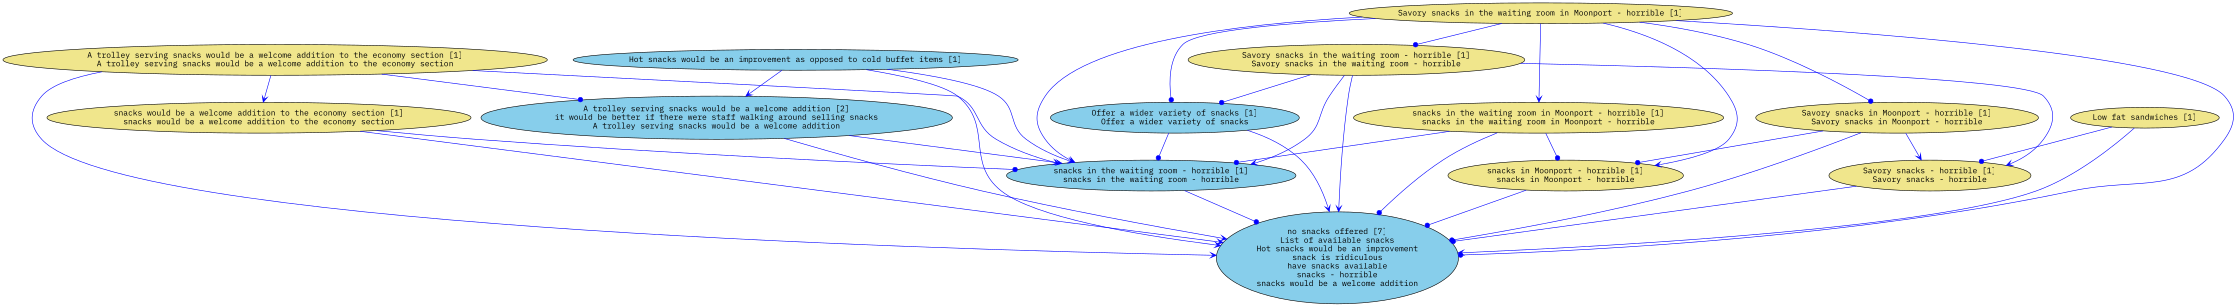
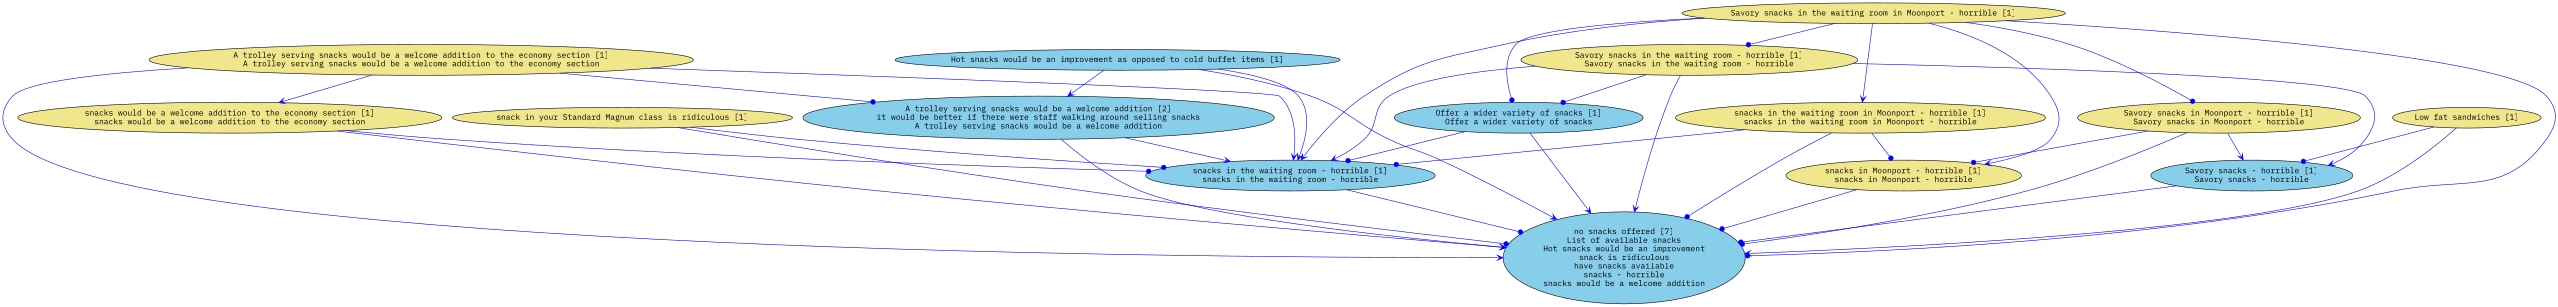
node "snack in your Standard Magnum class is ridiculous [1]": added
node "Savory snacks - horrible [1] Savory snacks - horrible": fillcolor khaki -> skyblue
